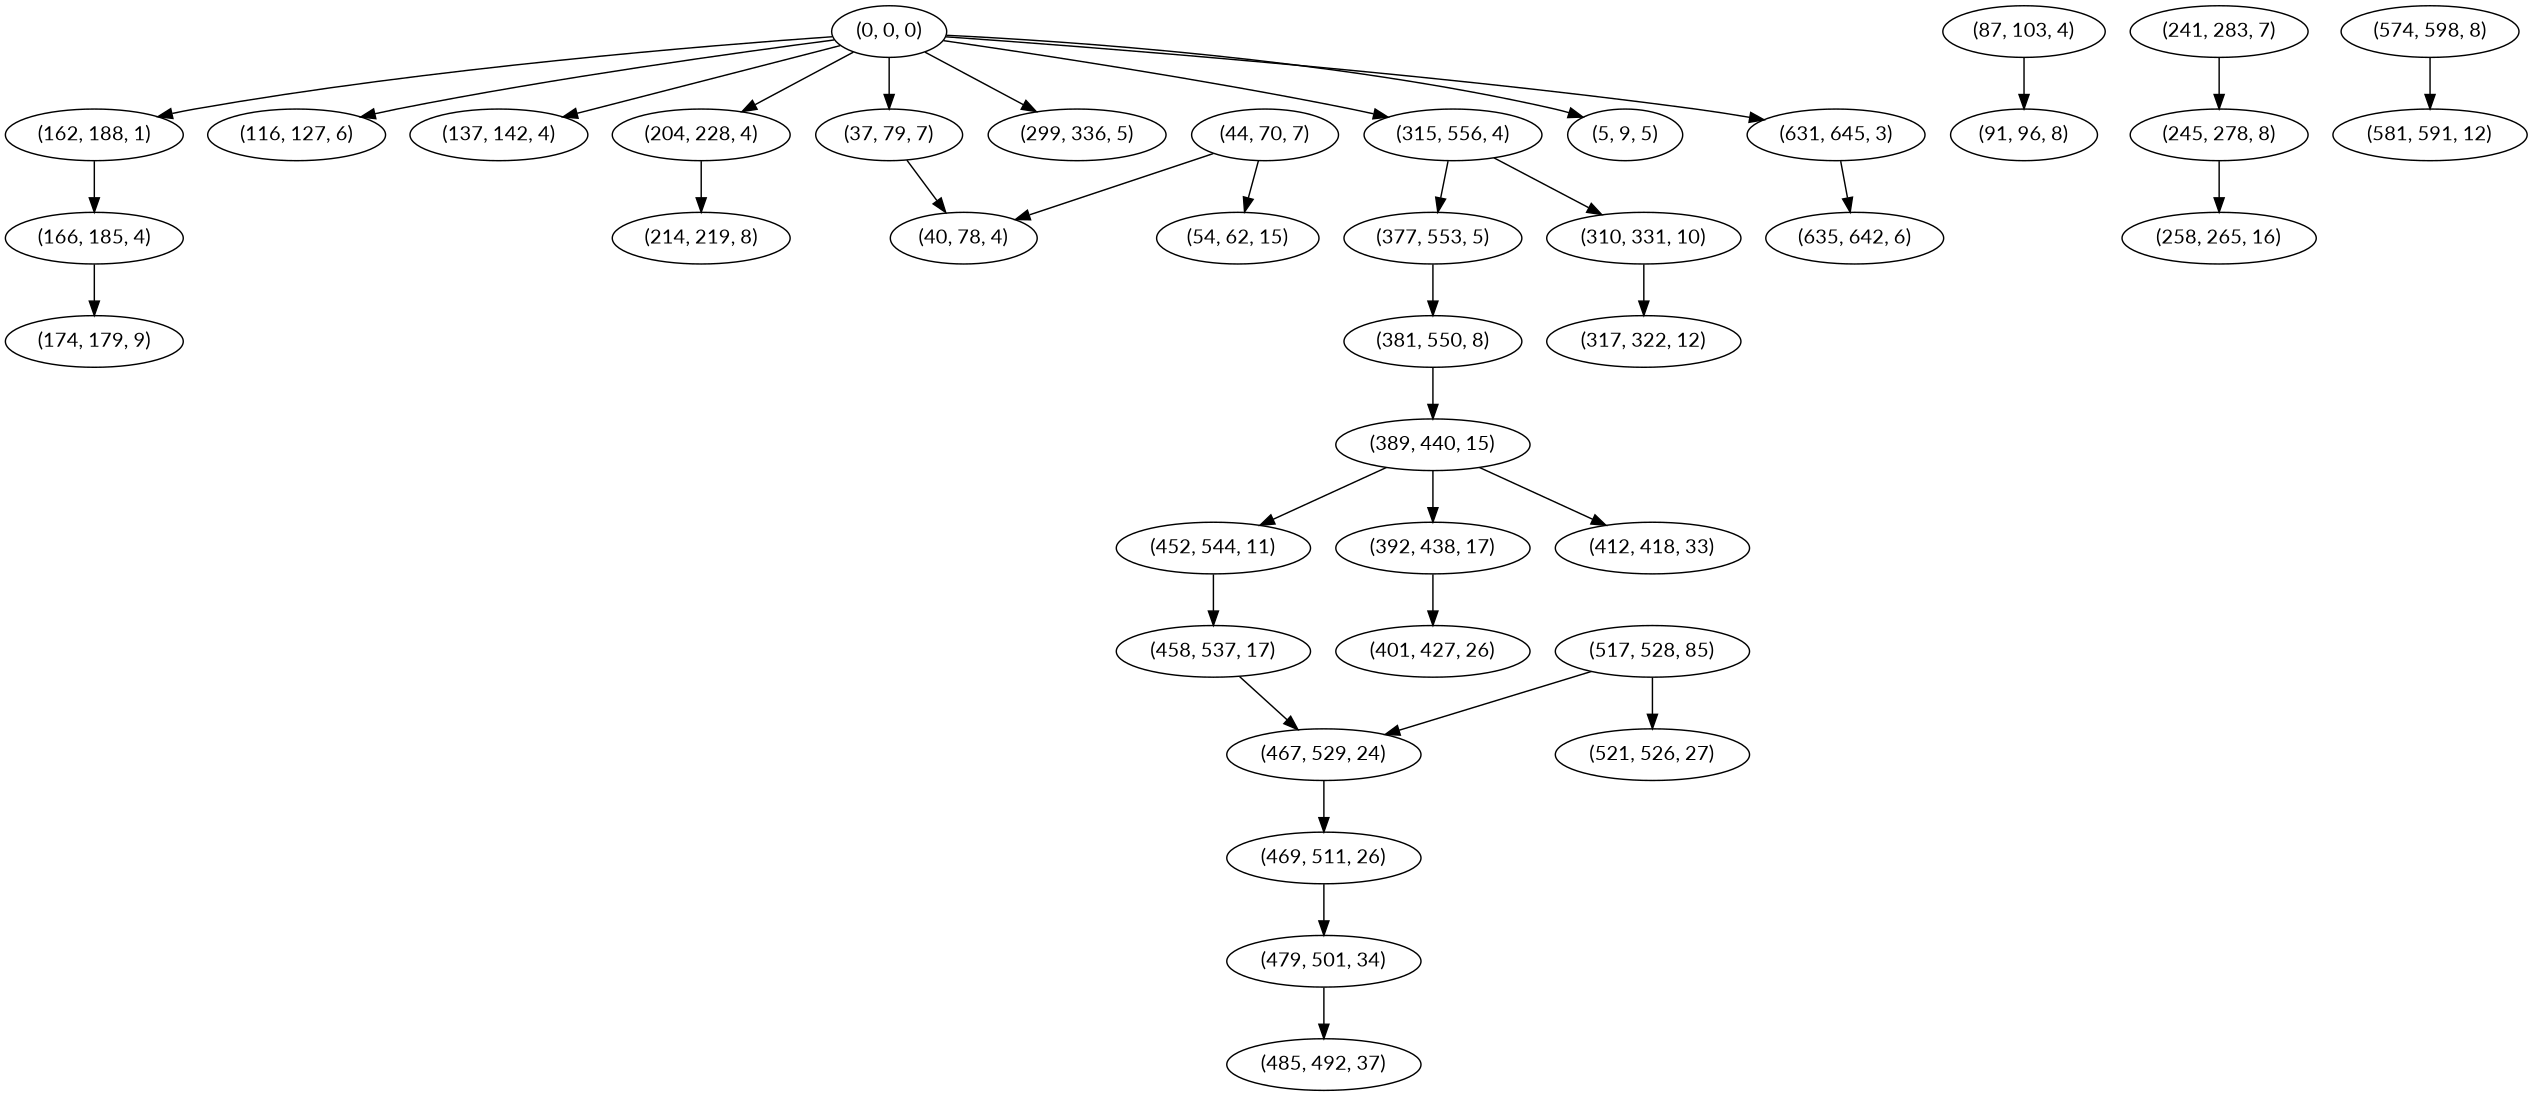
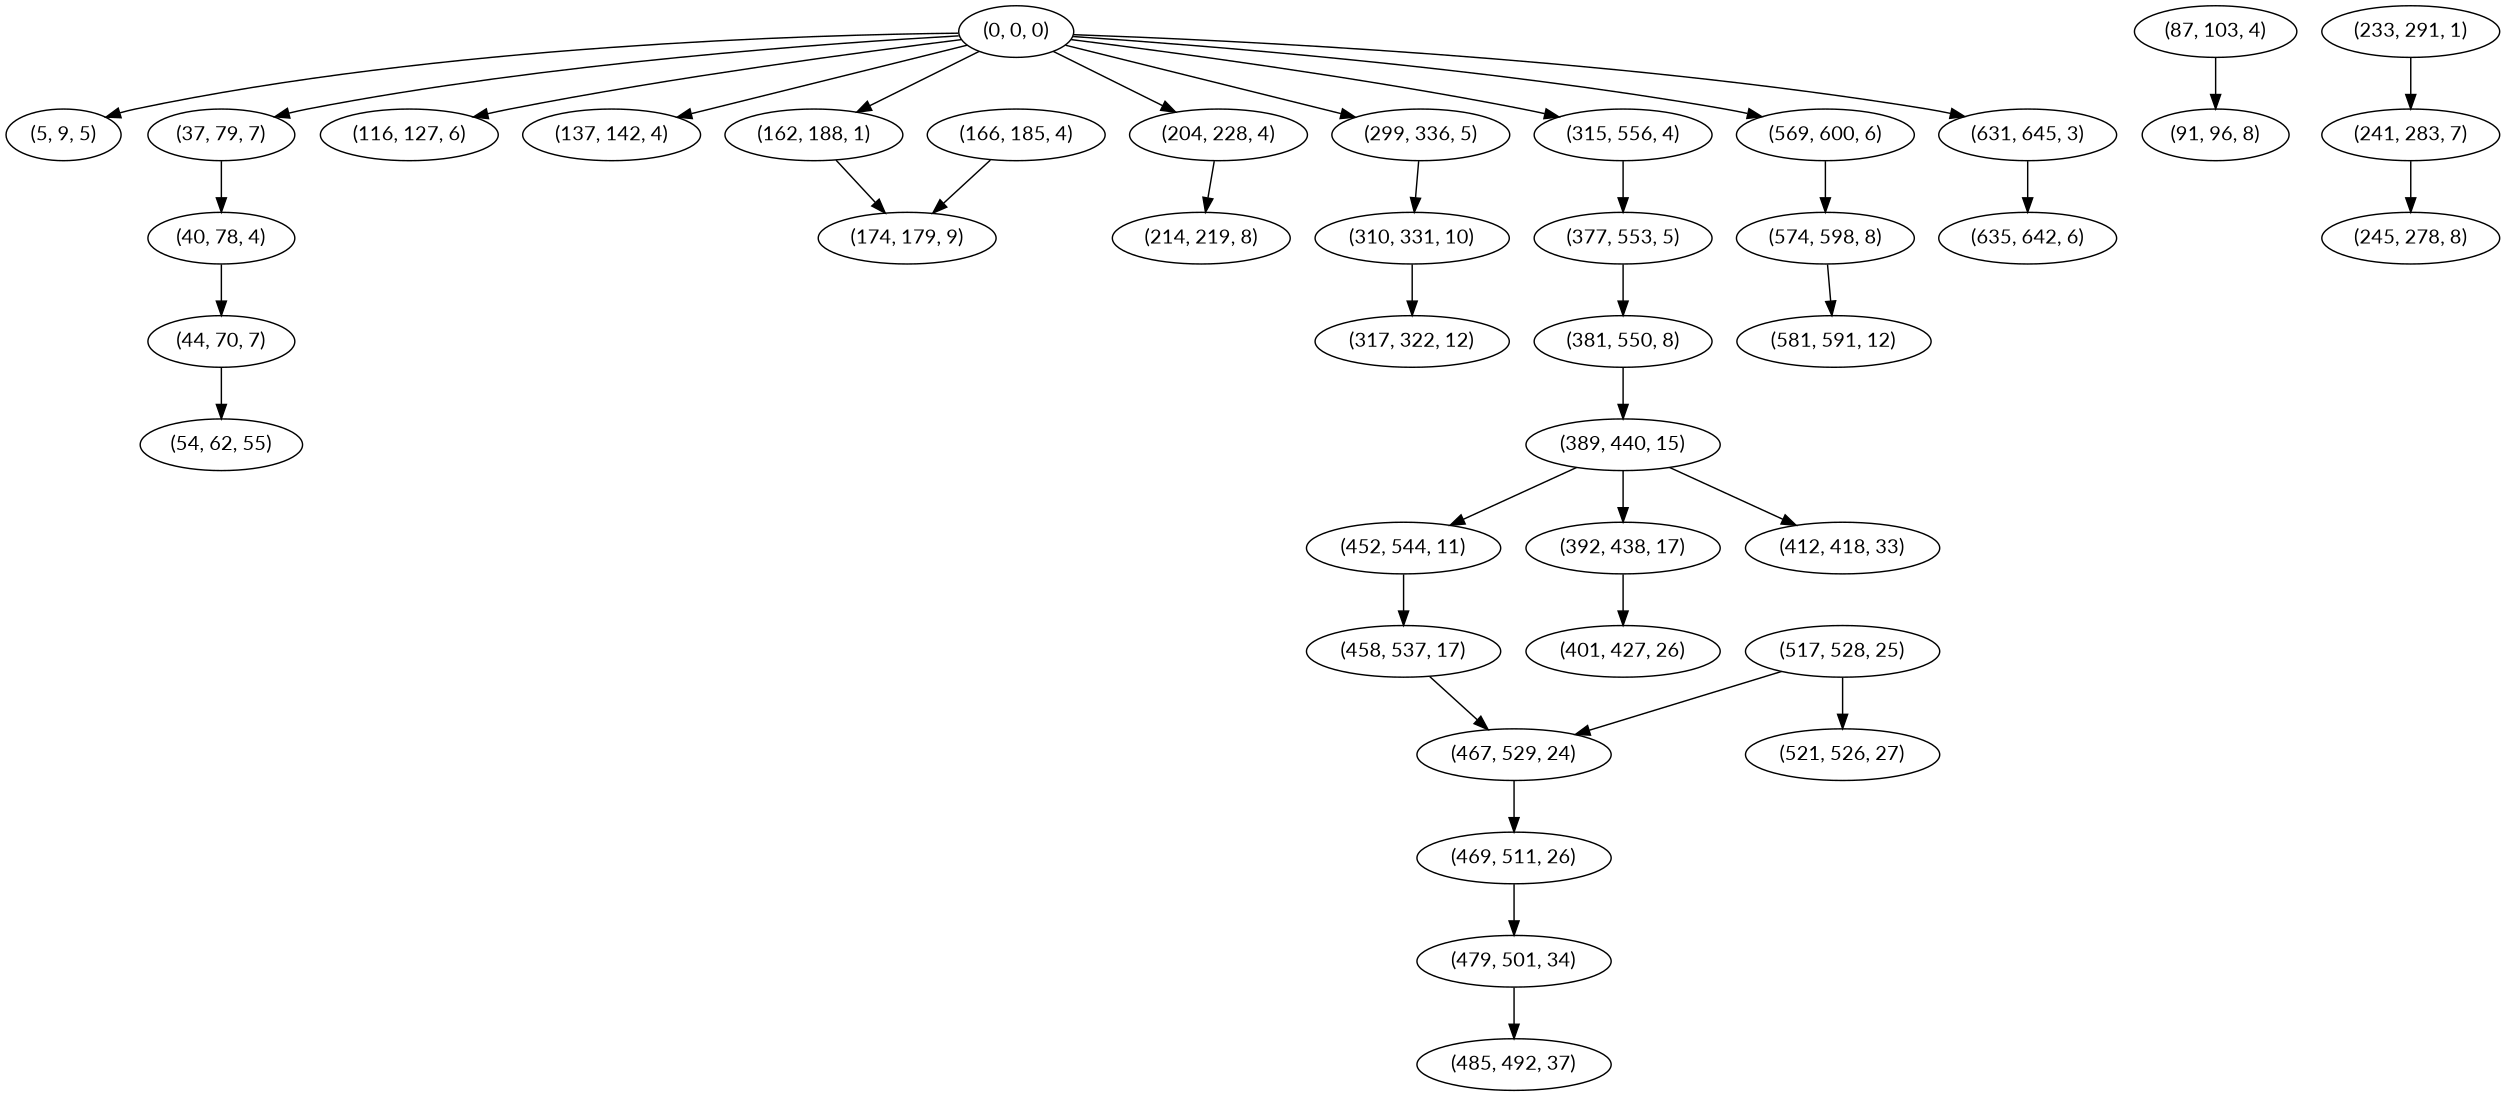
node "(233, 291, 1)": added
node "(569, 600, 6)": added
edge "(162, 188, 1)" -> "(166, 185, 4)": now "(162, 188, 1)" -> "(174, 179, 9)"
edge "(315, 556, 4)" -> "(310, 331, 10)": now "(299, 336, 5)" -> "(310, 331, 10)"
edge "(44, 70, 7)" -> "(40, 78, 4)": reversed
node "(54, 62, 15)": label "(54, 62, 15)" -> "(54, 62, 55)"
node "(258, 265, 16)": removed
node "(517, 528, 85)": label "(517, 528, 85)" -> "(517, 528, 25)"
